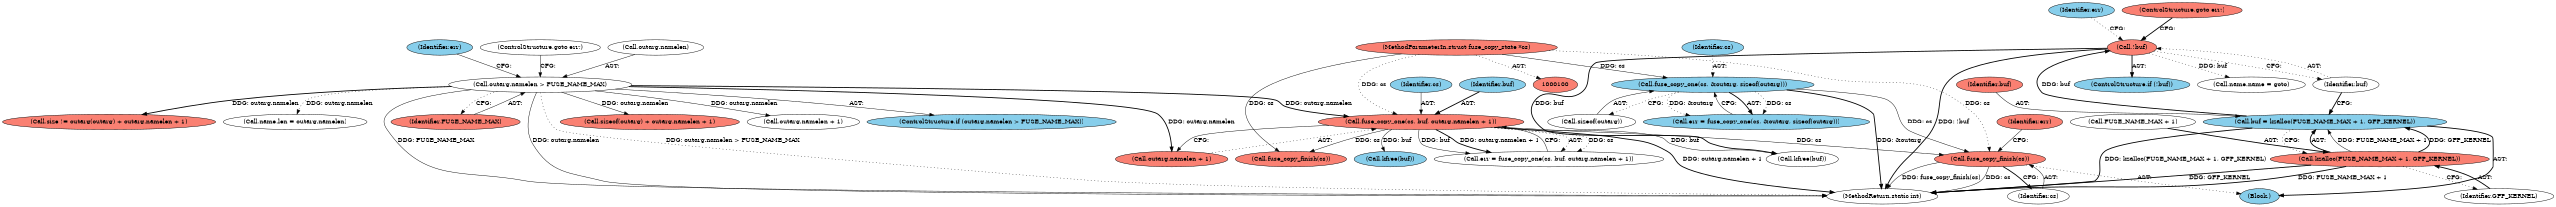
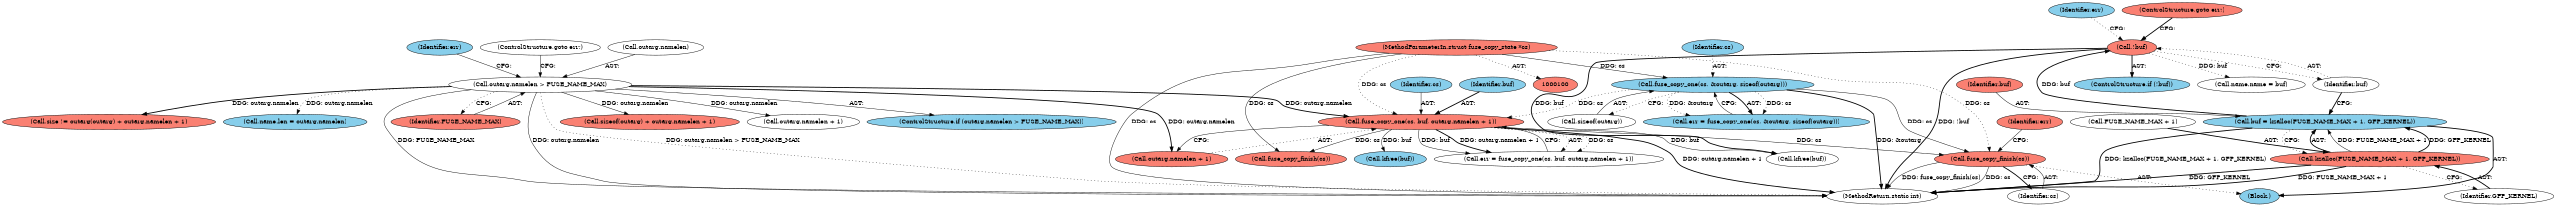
node "(Call,name.name = goto)": label "(Call,name.name = goto)" -> "(Call,name.name = buf)"
edge "(Call,fuse_copy_one(cs, &outarg, sizeof(outarg)))" -> "(Call,fuse_copy_one(cs, buf, outarg.namelen + 1))": added, label "DDG: cs"
node "(Call,name.len = outarg.namelen)": fillcolor white -> skyblue
edge "(MethodParameterIn,struct fuse_copy_state *cs)" -> "(MethodReturn,static int)": added, label "DDG: cs"
